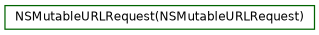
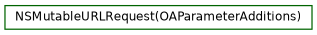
node "NSMutableURLRequest(NSMutableURLRequest)": label "NSMutableURLRequest(NSMutableURLRequest)" -> "NSMutableURLRequest(OAParameterAdditions)"
